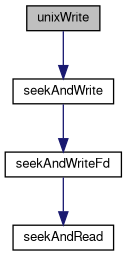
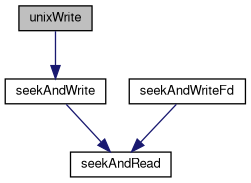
edge "seekAndWrite" -> "seekAndWriteFd": now "seekAndWrite" -> "seekAndRead"
